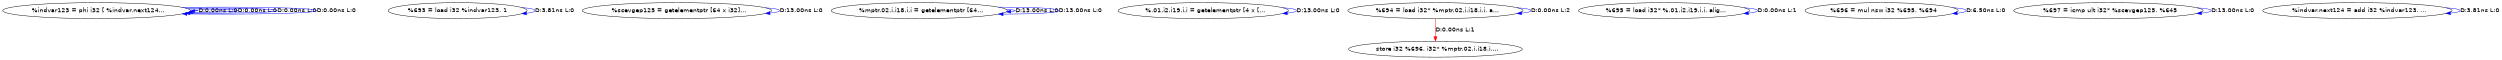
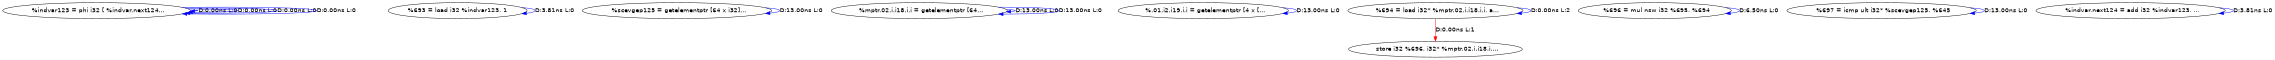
node "%695 = load i32* %.01.i2.i19.i.i, alig...": removed
